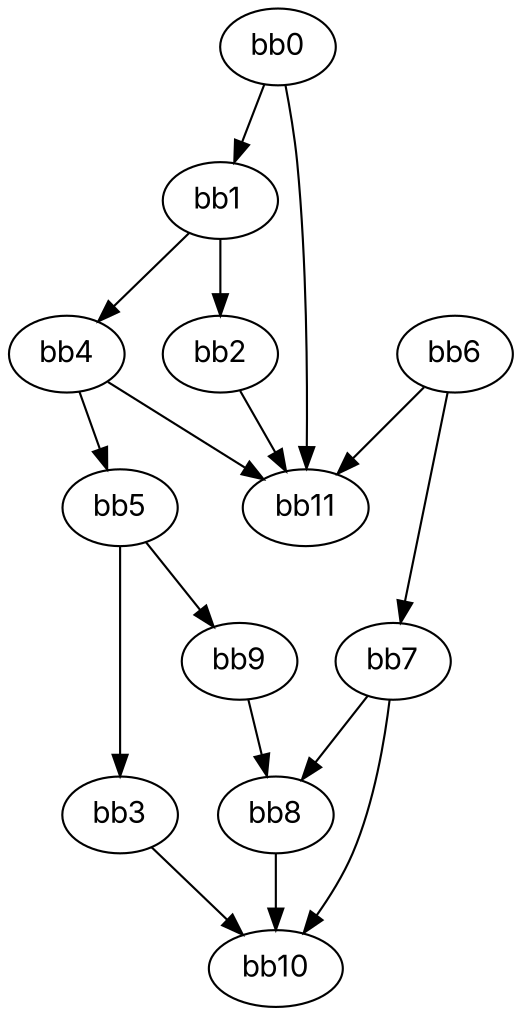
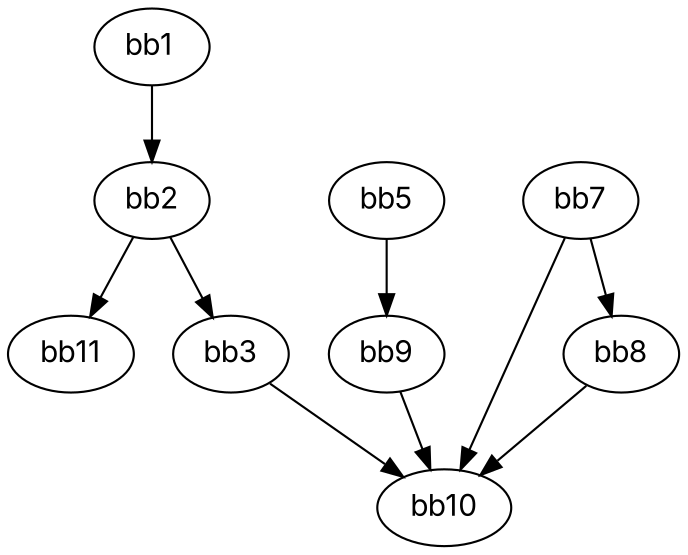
node "bb0": removed
node "bb4": removed
node "bb6": removed
edge "bb5" -> "bb3": now "bb2" -> "bb3"
edge "bb9" -> "bb8": now "bb9" -> "bb10"
